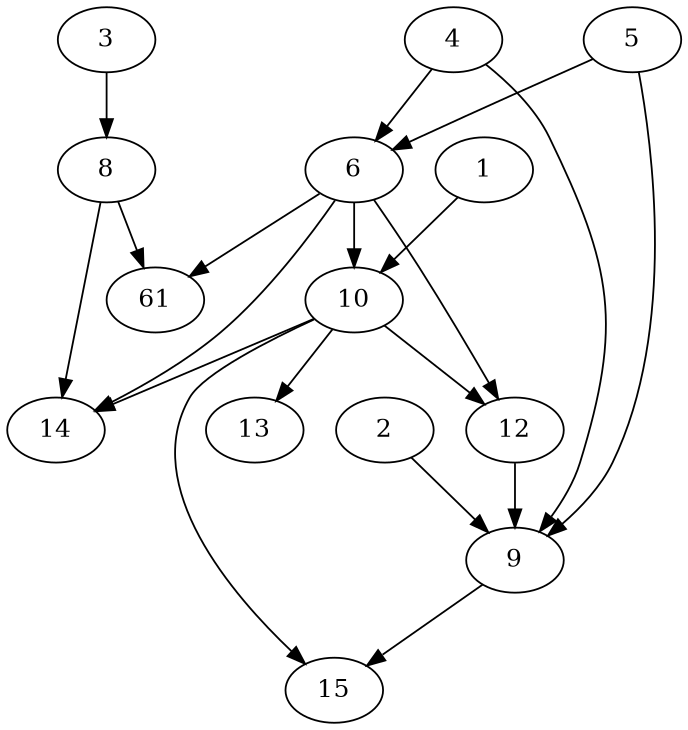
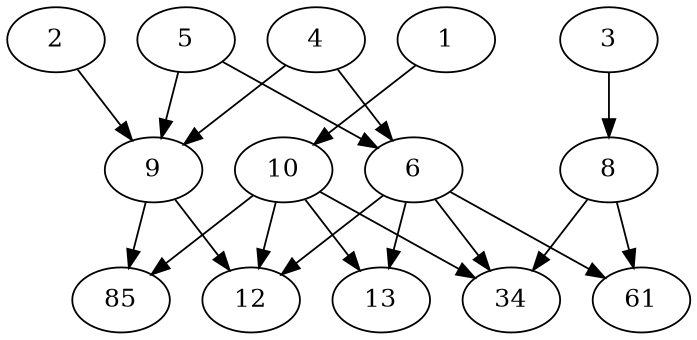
edge "6" -> "10": now "6" -> "13"
node "14": label "14" -> "34"
edge "12" -> "9": reversed
node "15": label "15" -> "85"
